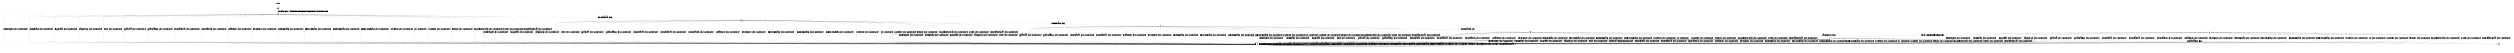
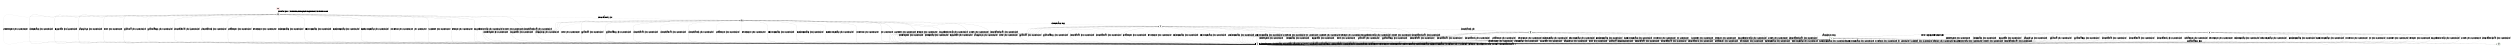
node "__start0": removed
edge "s2" -> "s3": label "ClientCertificateValid / Empty" -> "ClientCertificateVerify / Alert"
